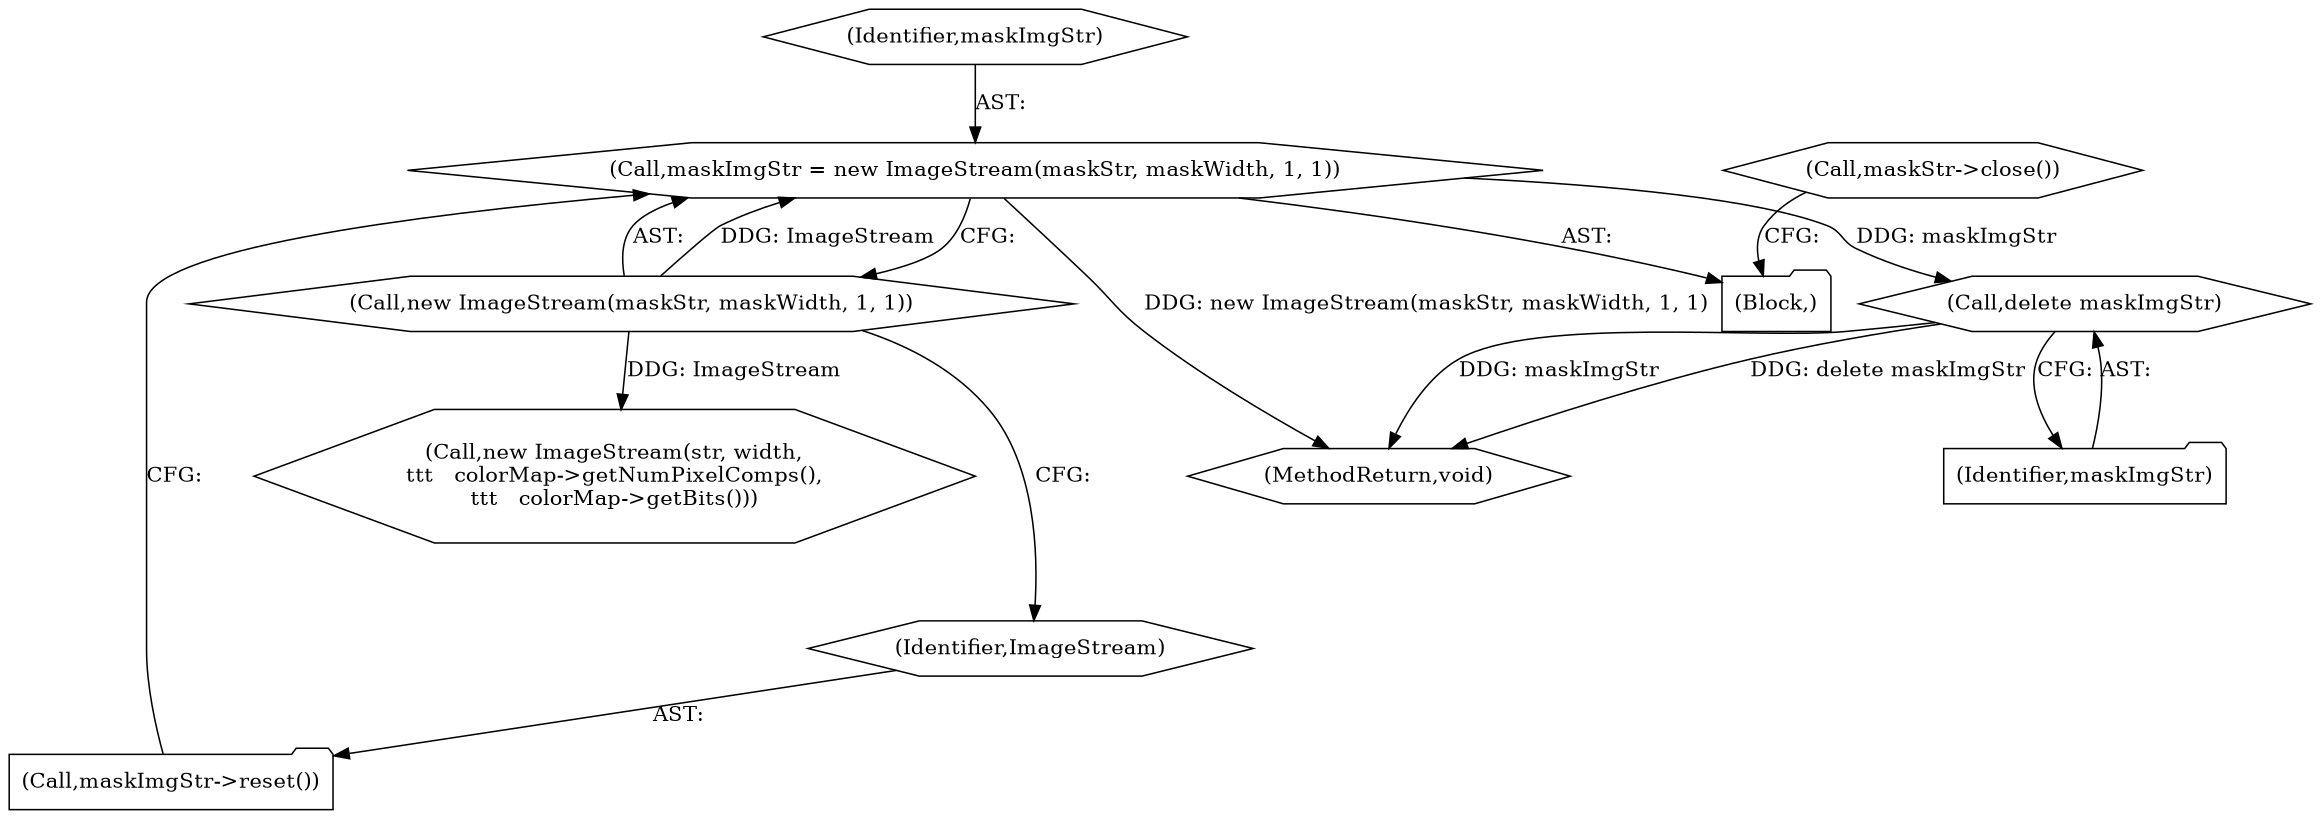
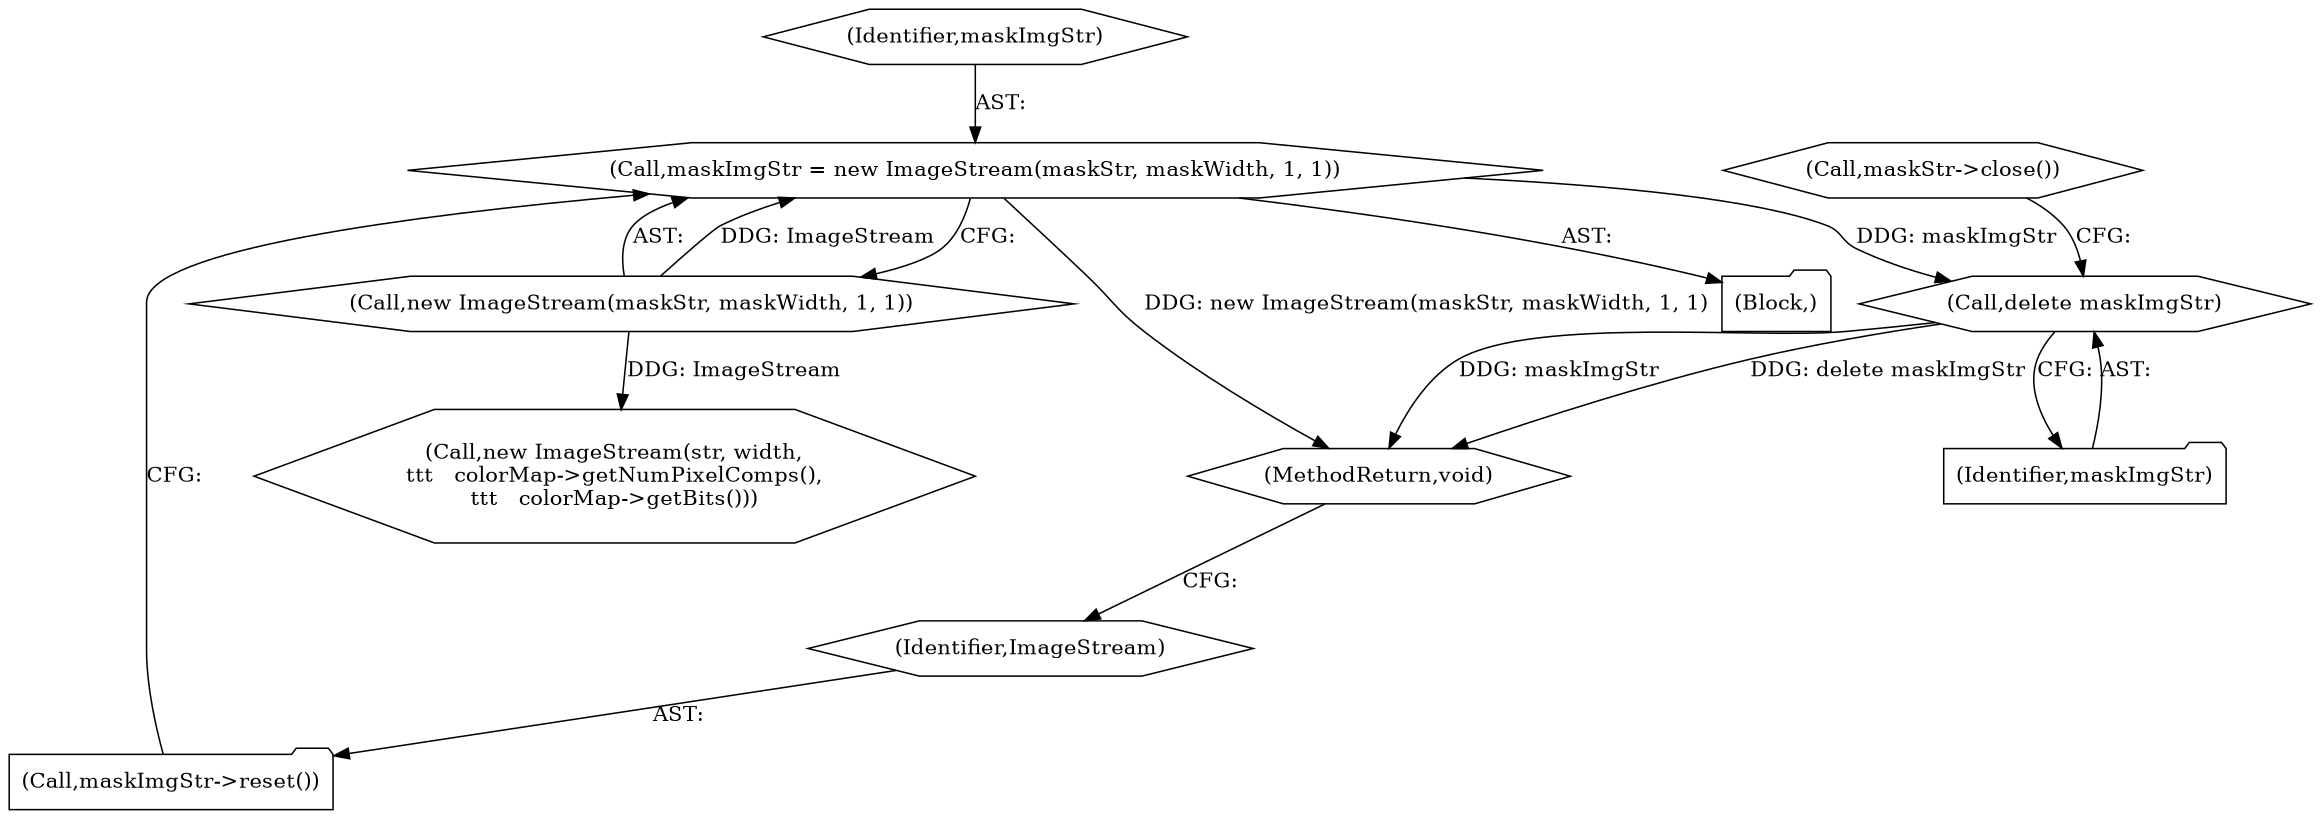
edge "(Call,maskStr->close())" -> "(Block,)": now "(Call,maskStr->close())" -> "(Call,delete maskImgStr)"
edge "(Call,new ImageStream(maskStr, maskWidth, 1, 1))" -> "(Identifier,ImageStream)": now "(MethodReturn,void)" -> "(Identifier,ImageStream)"
